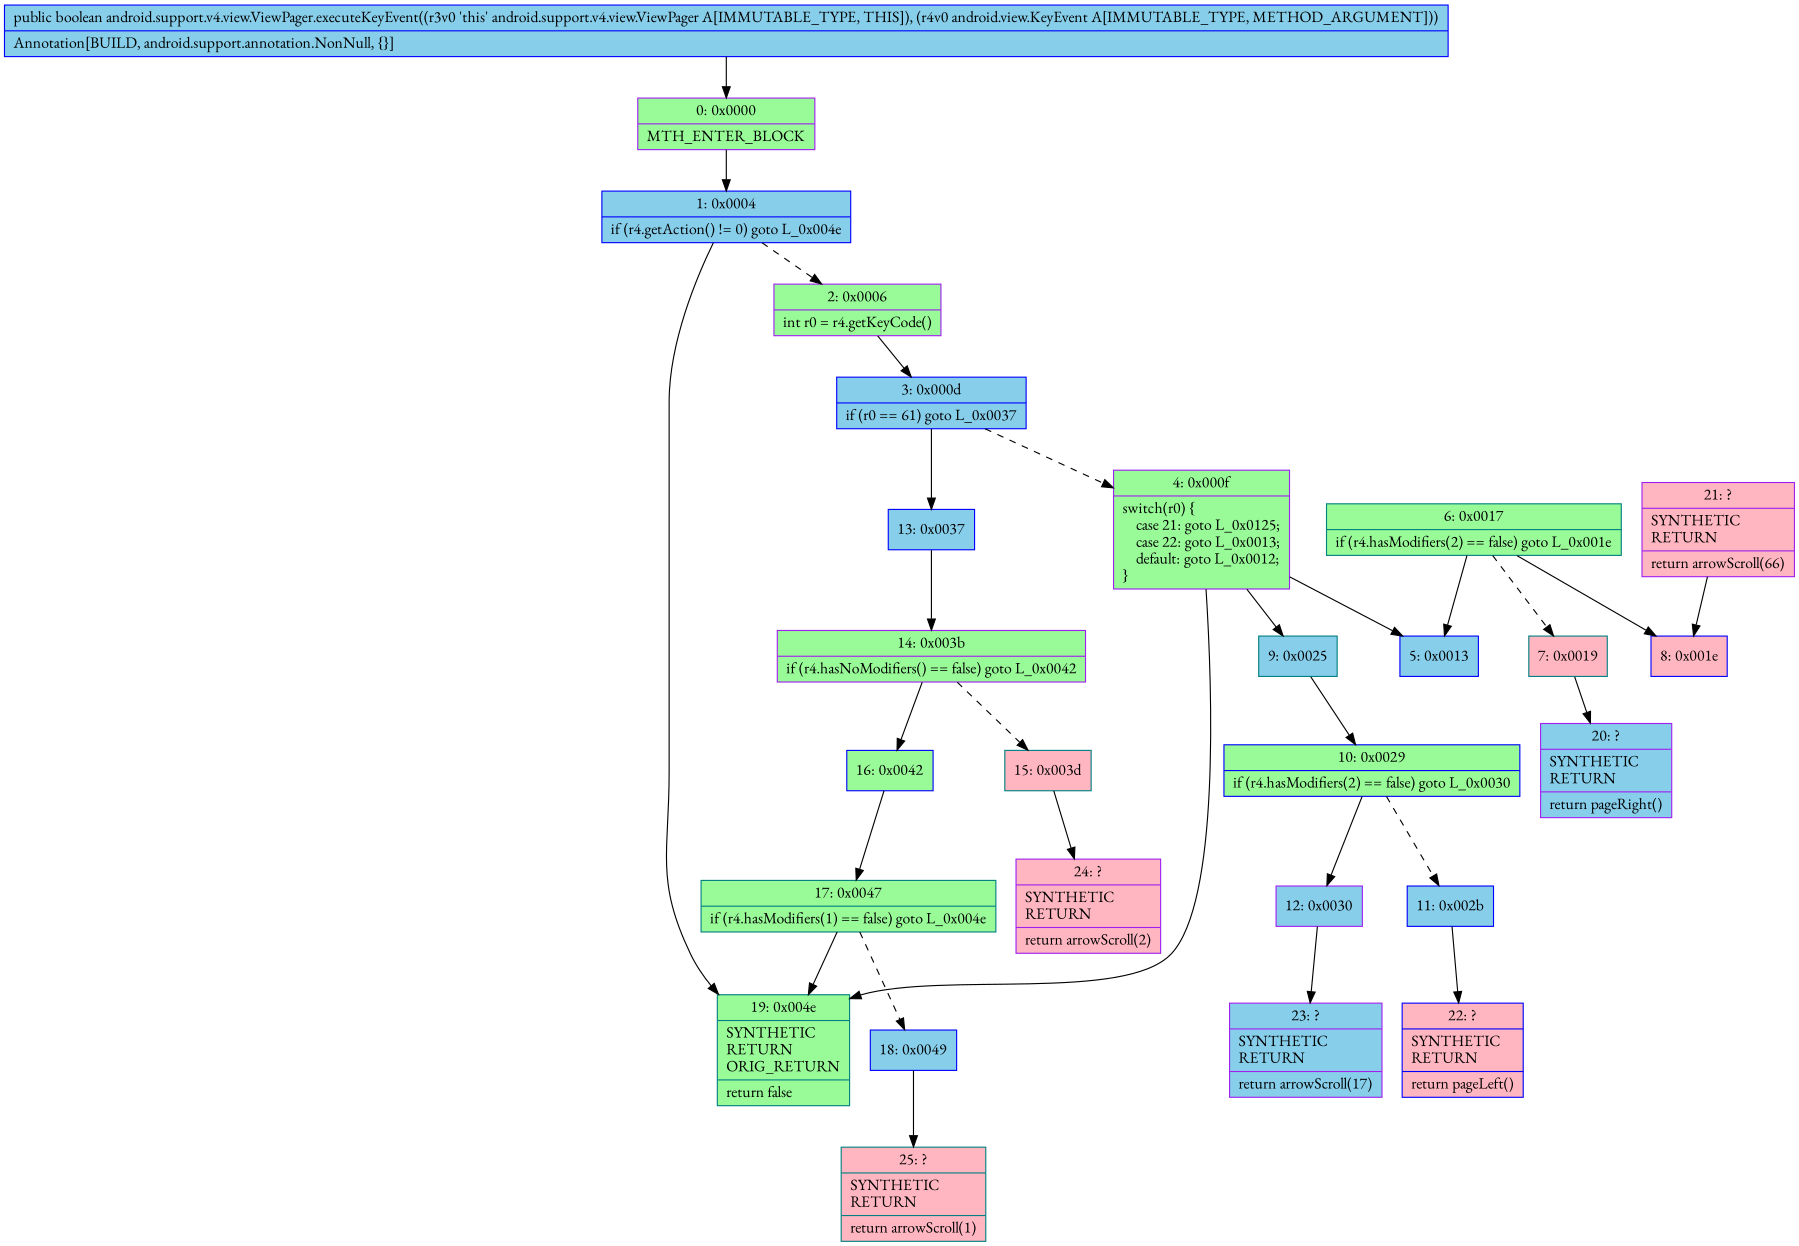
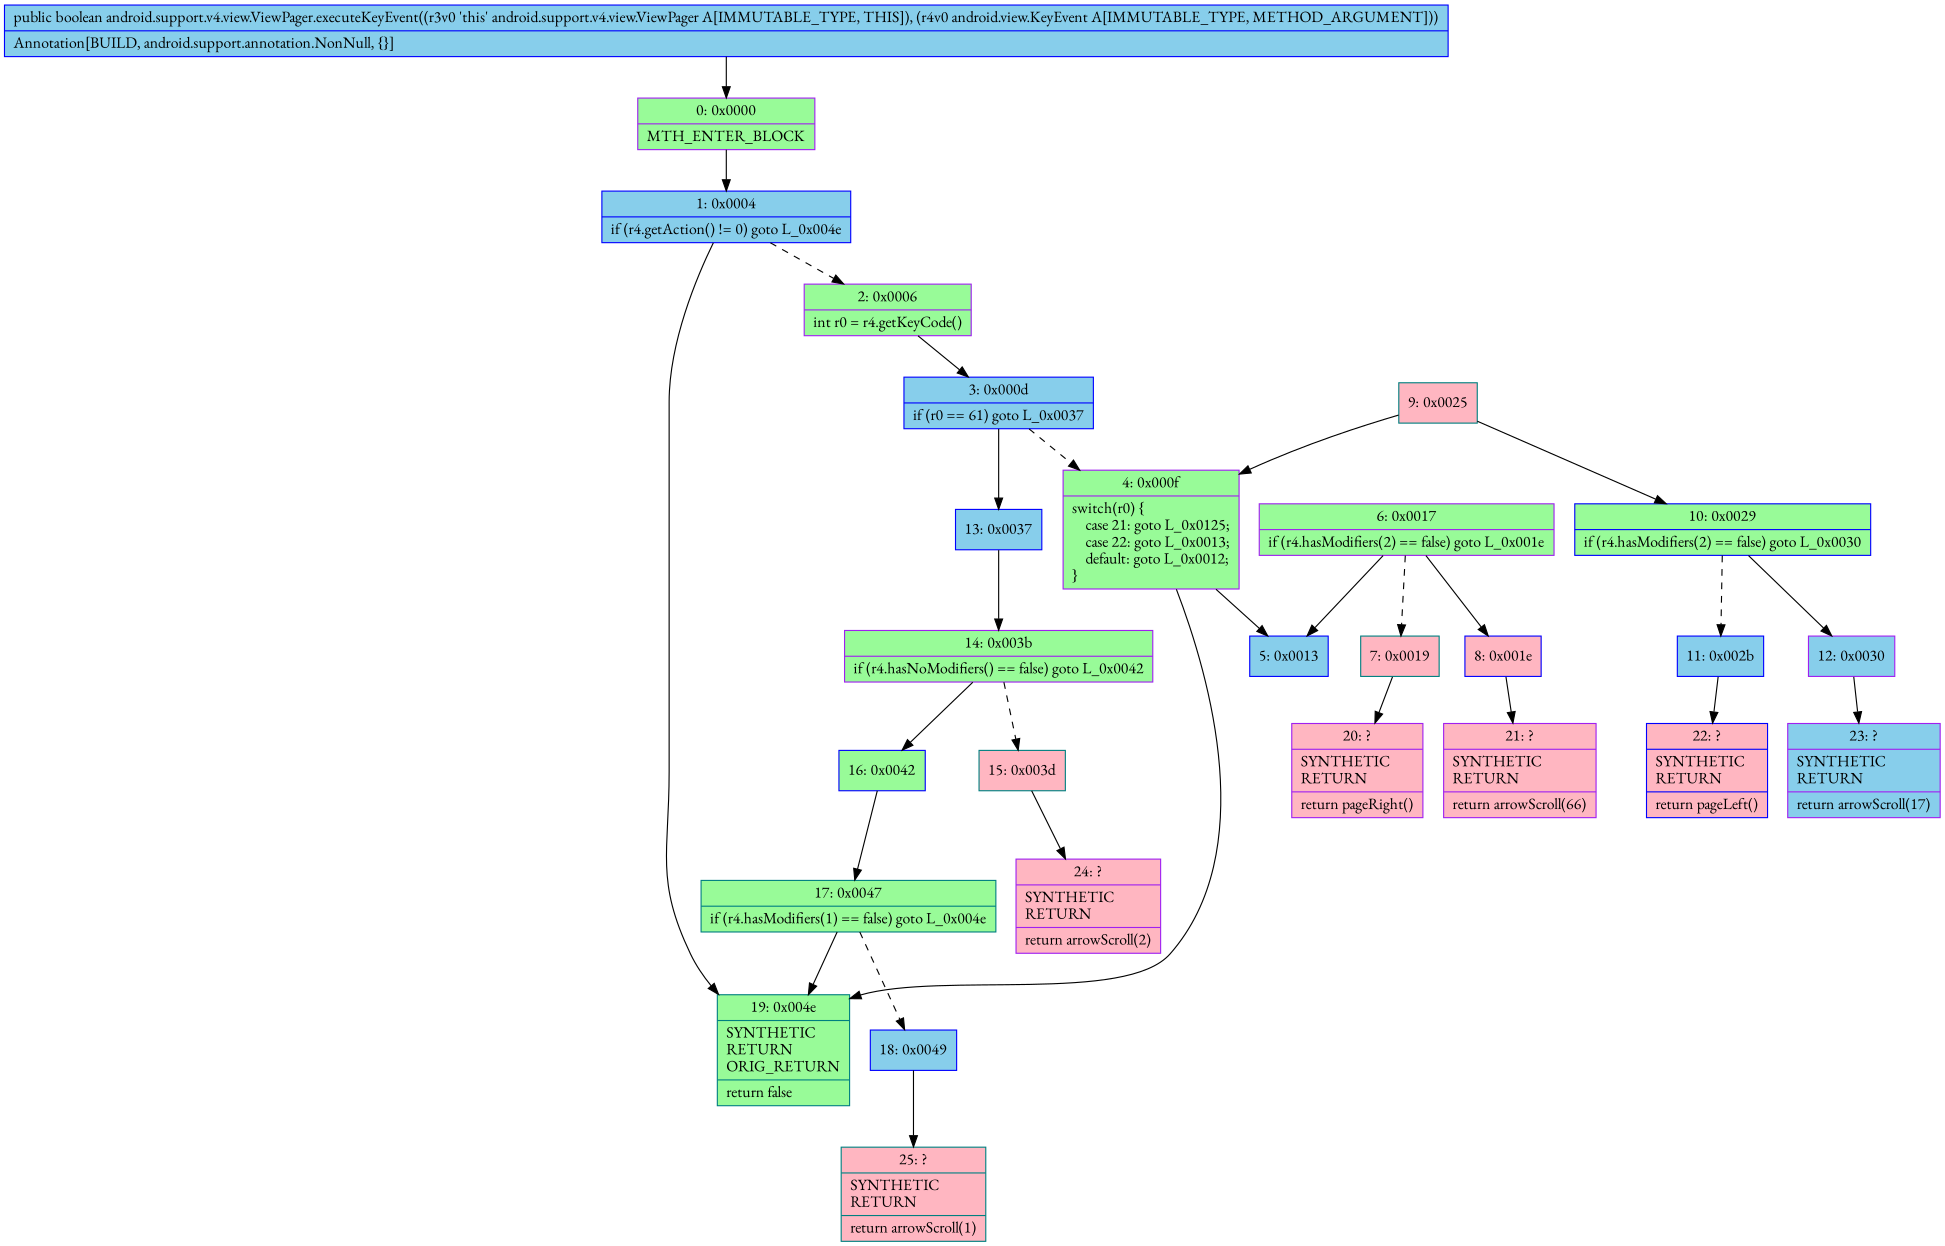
node "6: 0x0017": color teal -> purple
edge "21: ?" -> "8: 0x001e": reversed
edge "4: 0x000f" -> "9: 0x0025": reversed
node "9: 0x0025": fillcolor skyblue -> lightpink
node "20: ?": fillcolor skyblue -> lightpink
